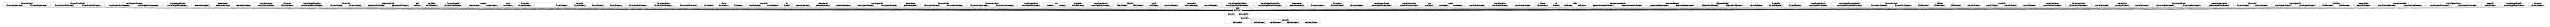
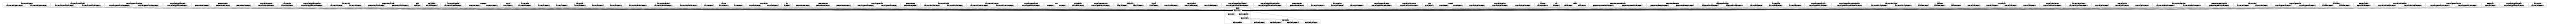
node "Class::MOP::Class::BEGIN@13": added
